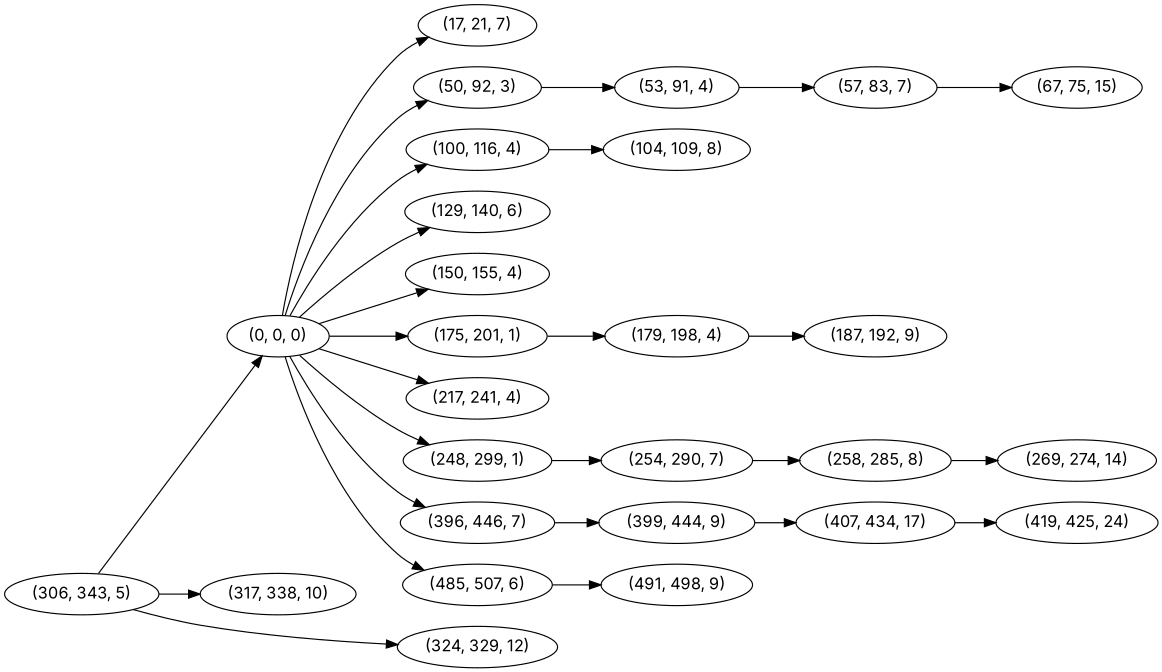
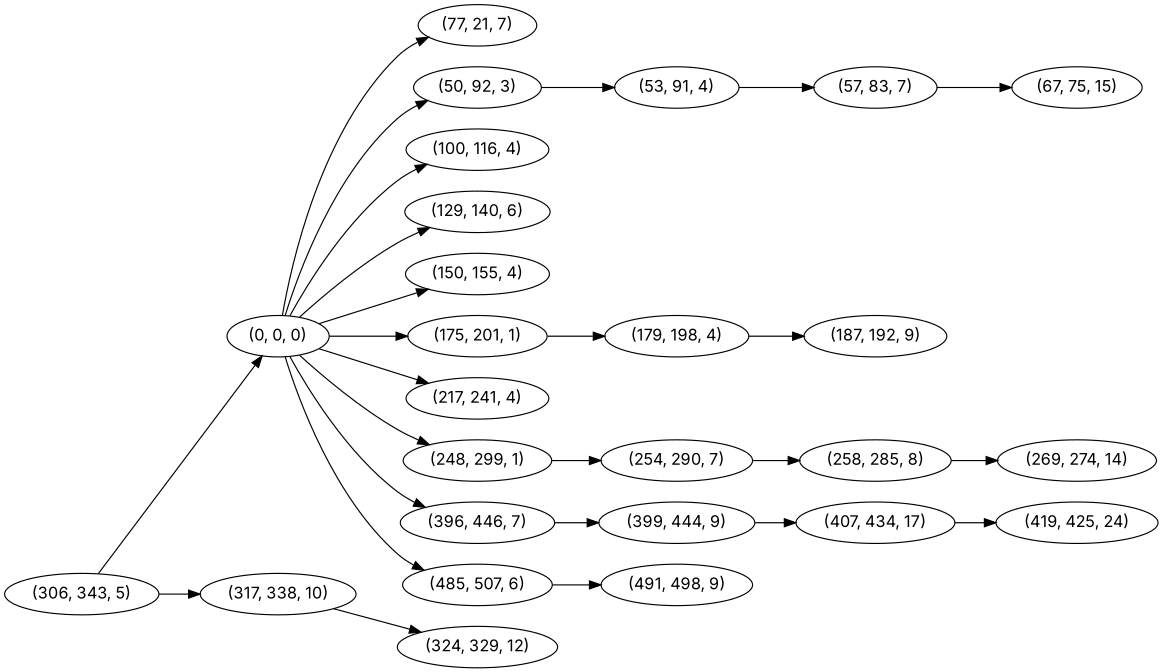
node "(17, 21, 7)": label "(17, 21, 7)" -> "(77, 21, 7)"
node "(104, 109, 8)": removed
edge "(306, 343, 5)" -> "(324, 329, 12)": now "(317, 338, 10)" -> "(324, 329, 12)"
